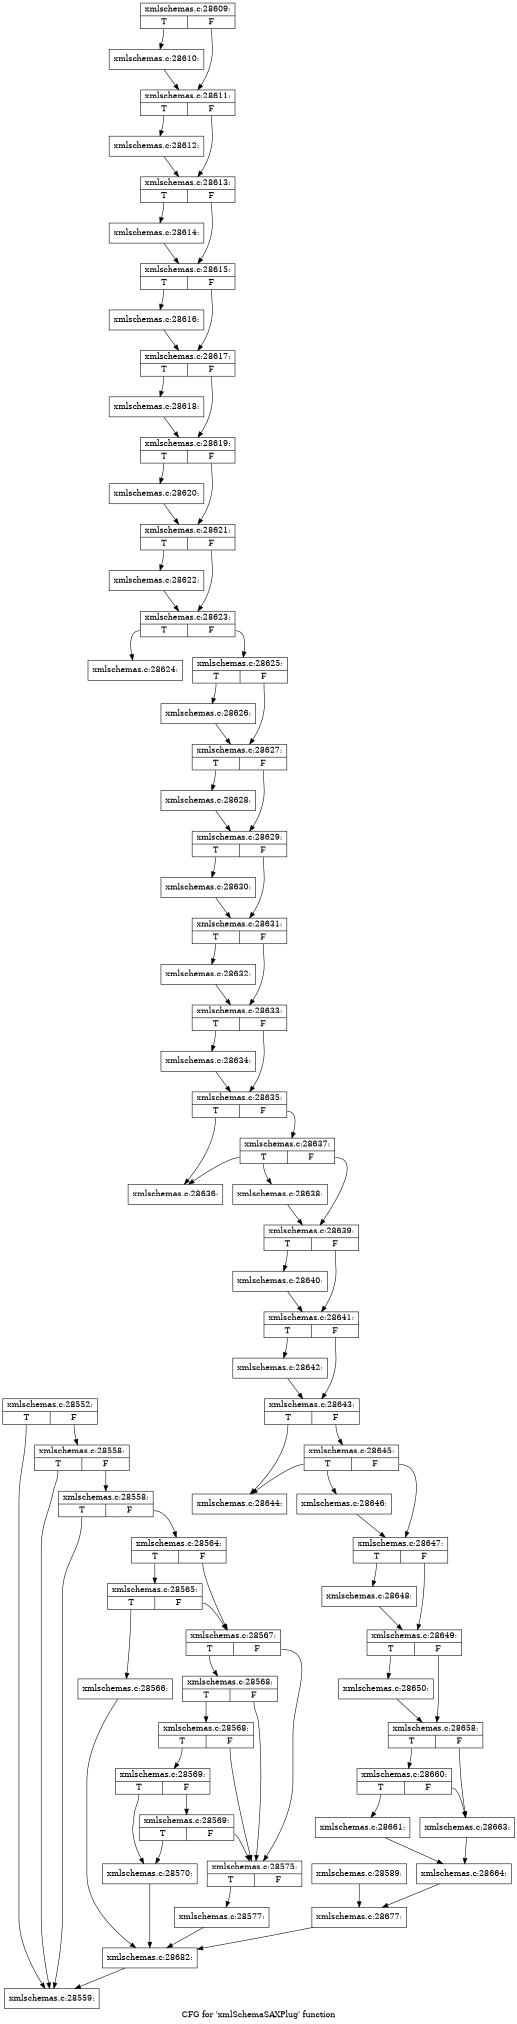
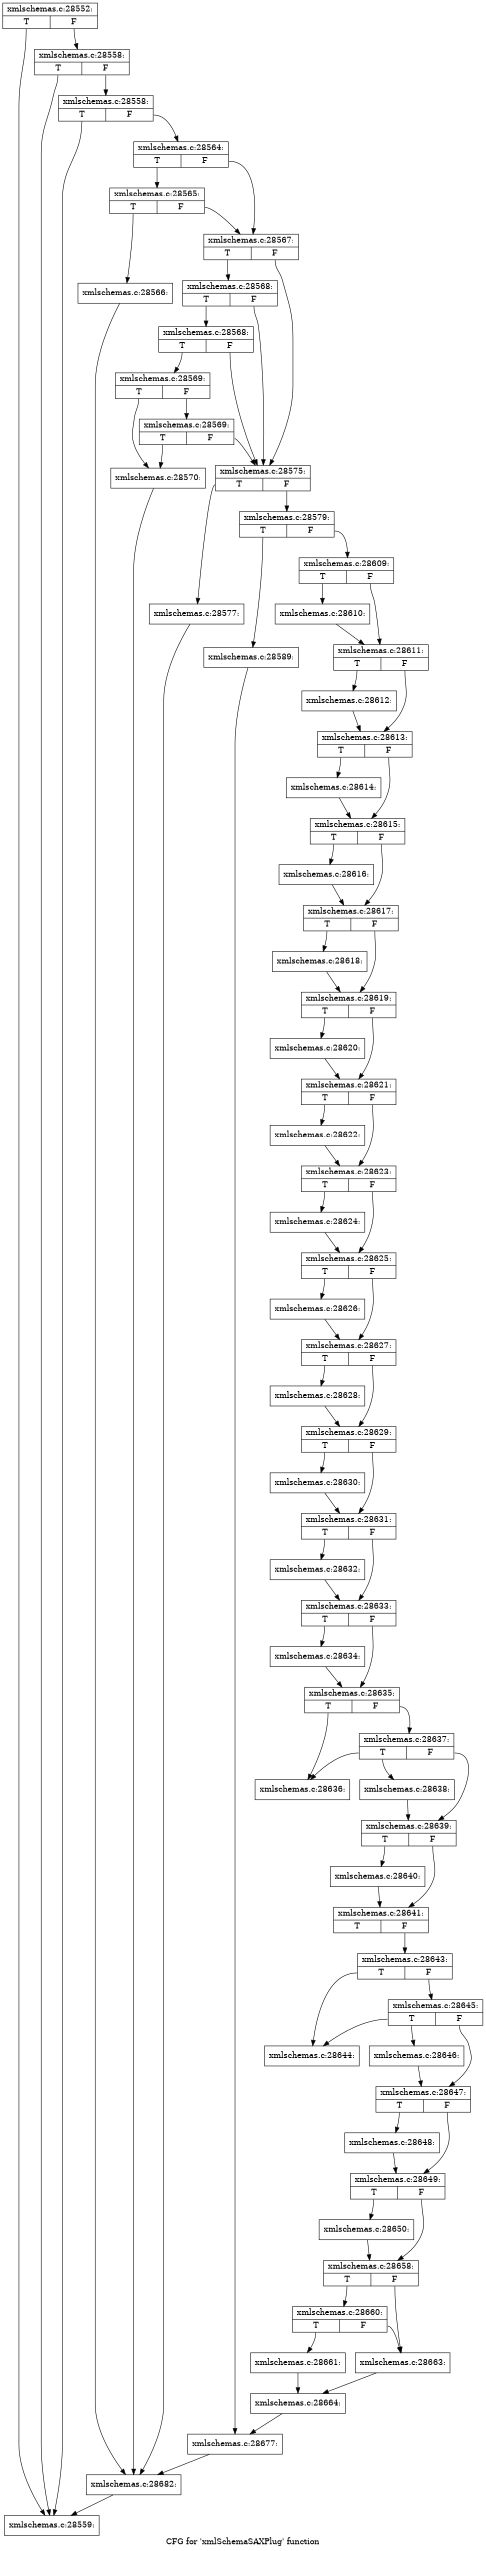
node "xmlschemas.c:28579:": added
edge "xmlschemas.c:28624:" -> "xmlschemas.c:28625:": added
node "xmlschemas.c:28642:": removed
